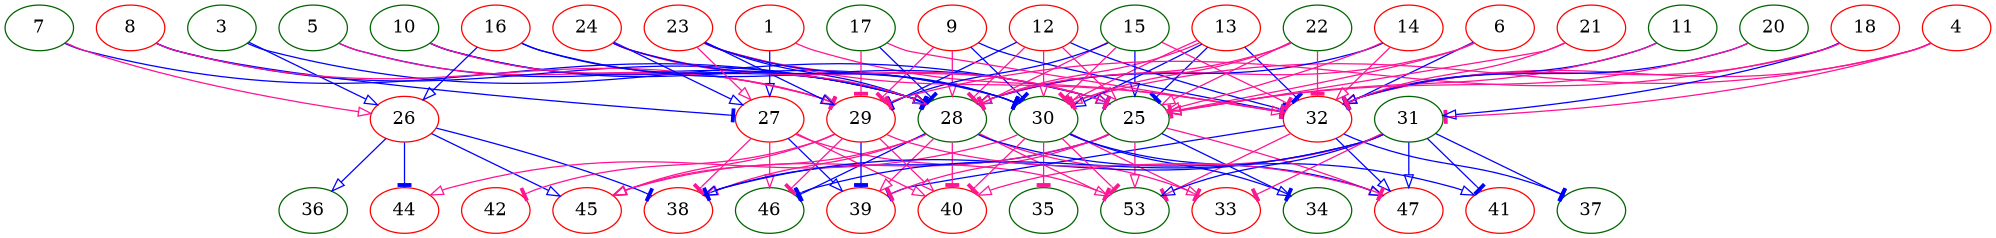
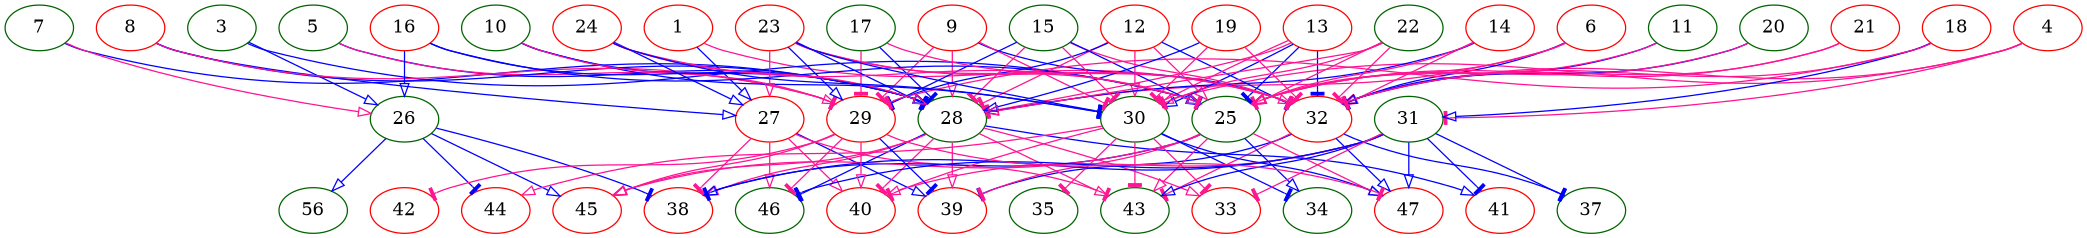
node "19": added
edge "9" -> "30": color blue -> deeppink
edge "6" -> "28": arrowhead onormal -> tee
edge "8" -> "27": arrowhead tee -> onormal
node "26": color red -> darkgreen
node "36": label "36" -> "56"
node "53": label "53" -> "43"
